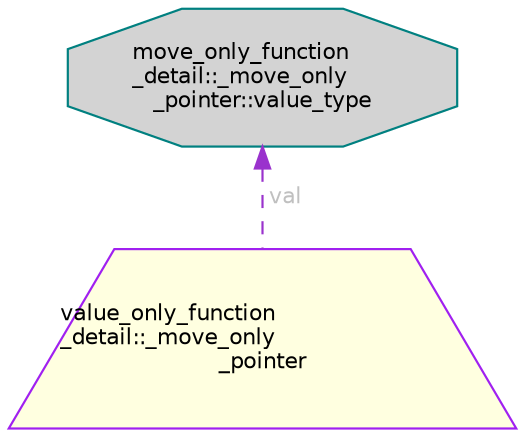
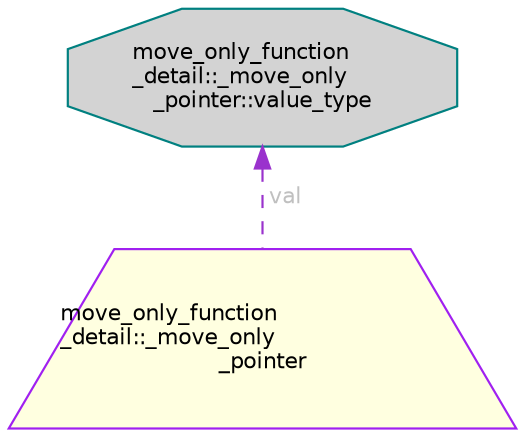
node "value_only_function _detail::_move_only _pointer": label "value_only_function _detail::_move_only _pointer" -> "move_only_function _detail::_move_only _pointer"
